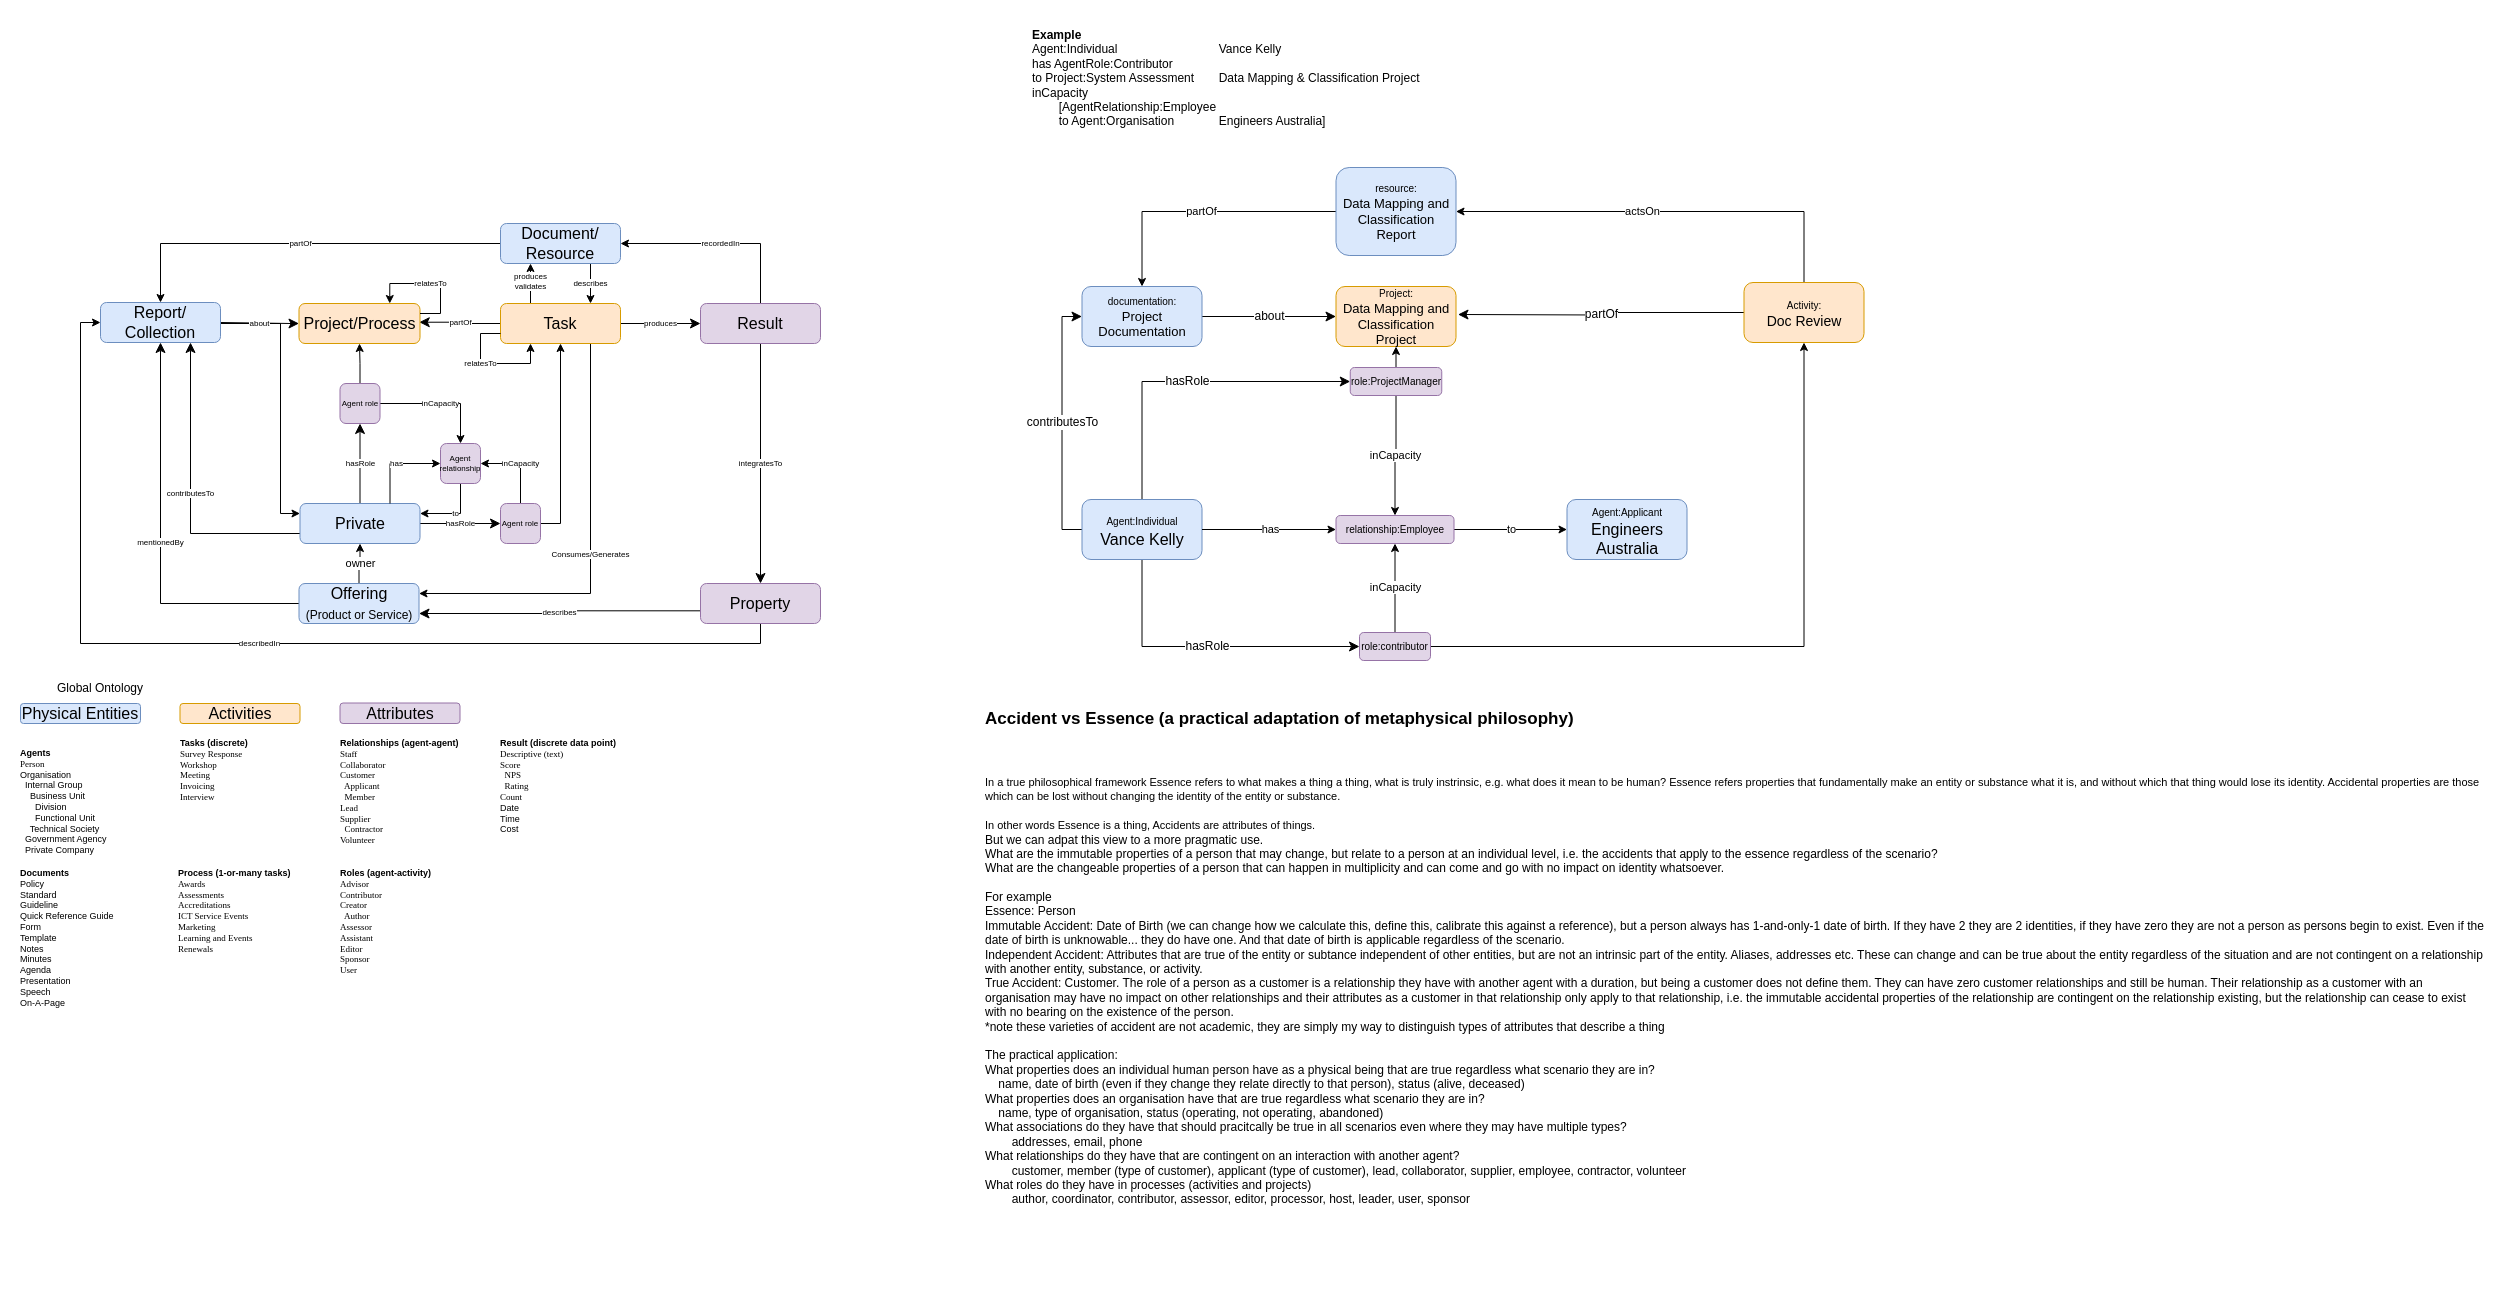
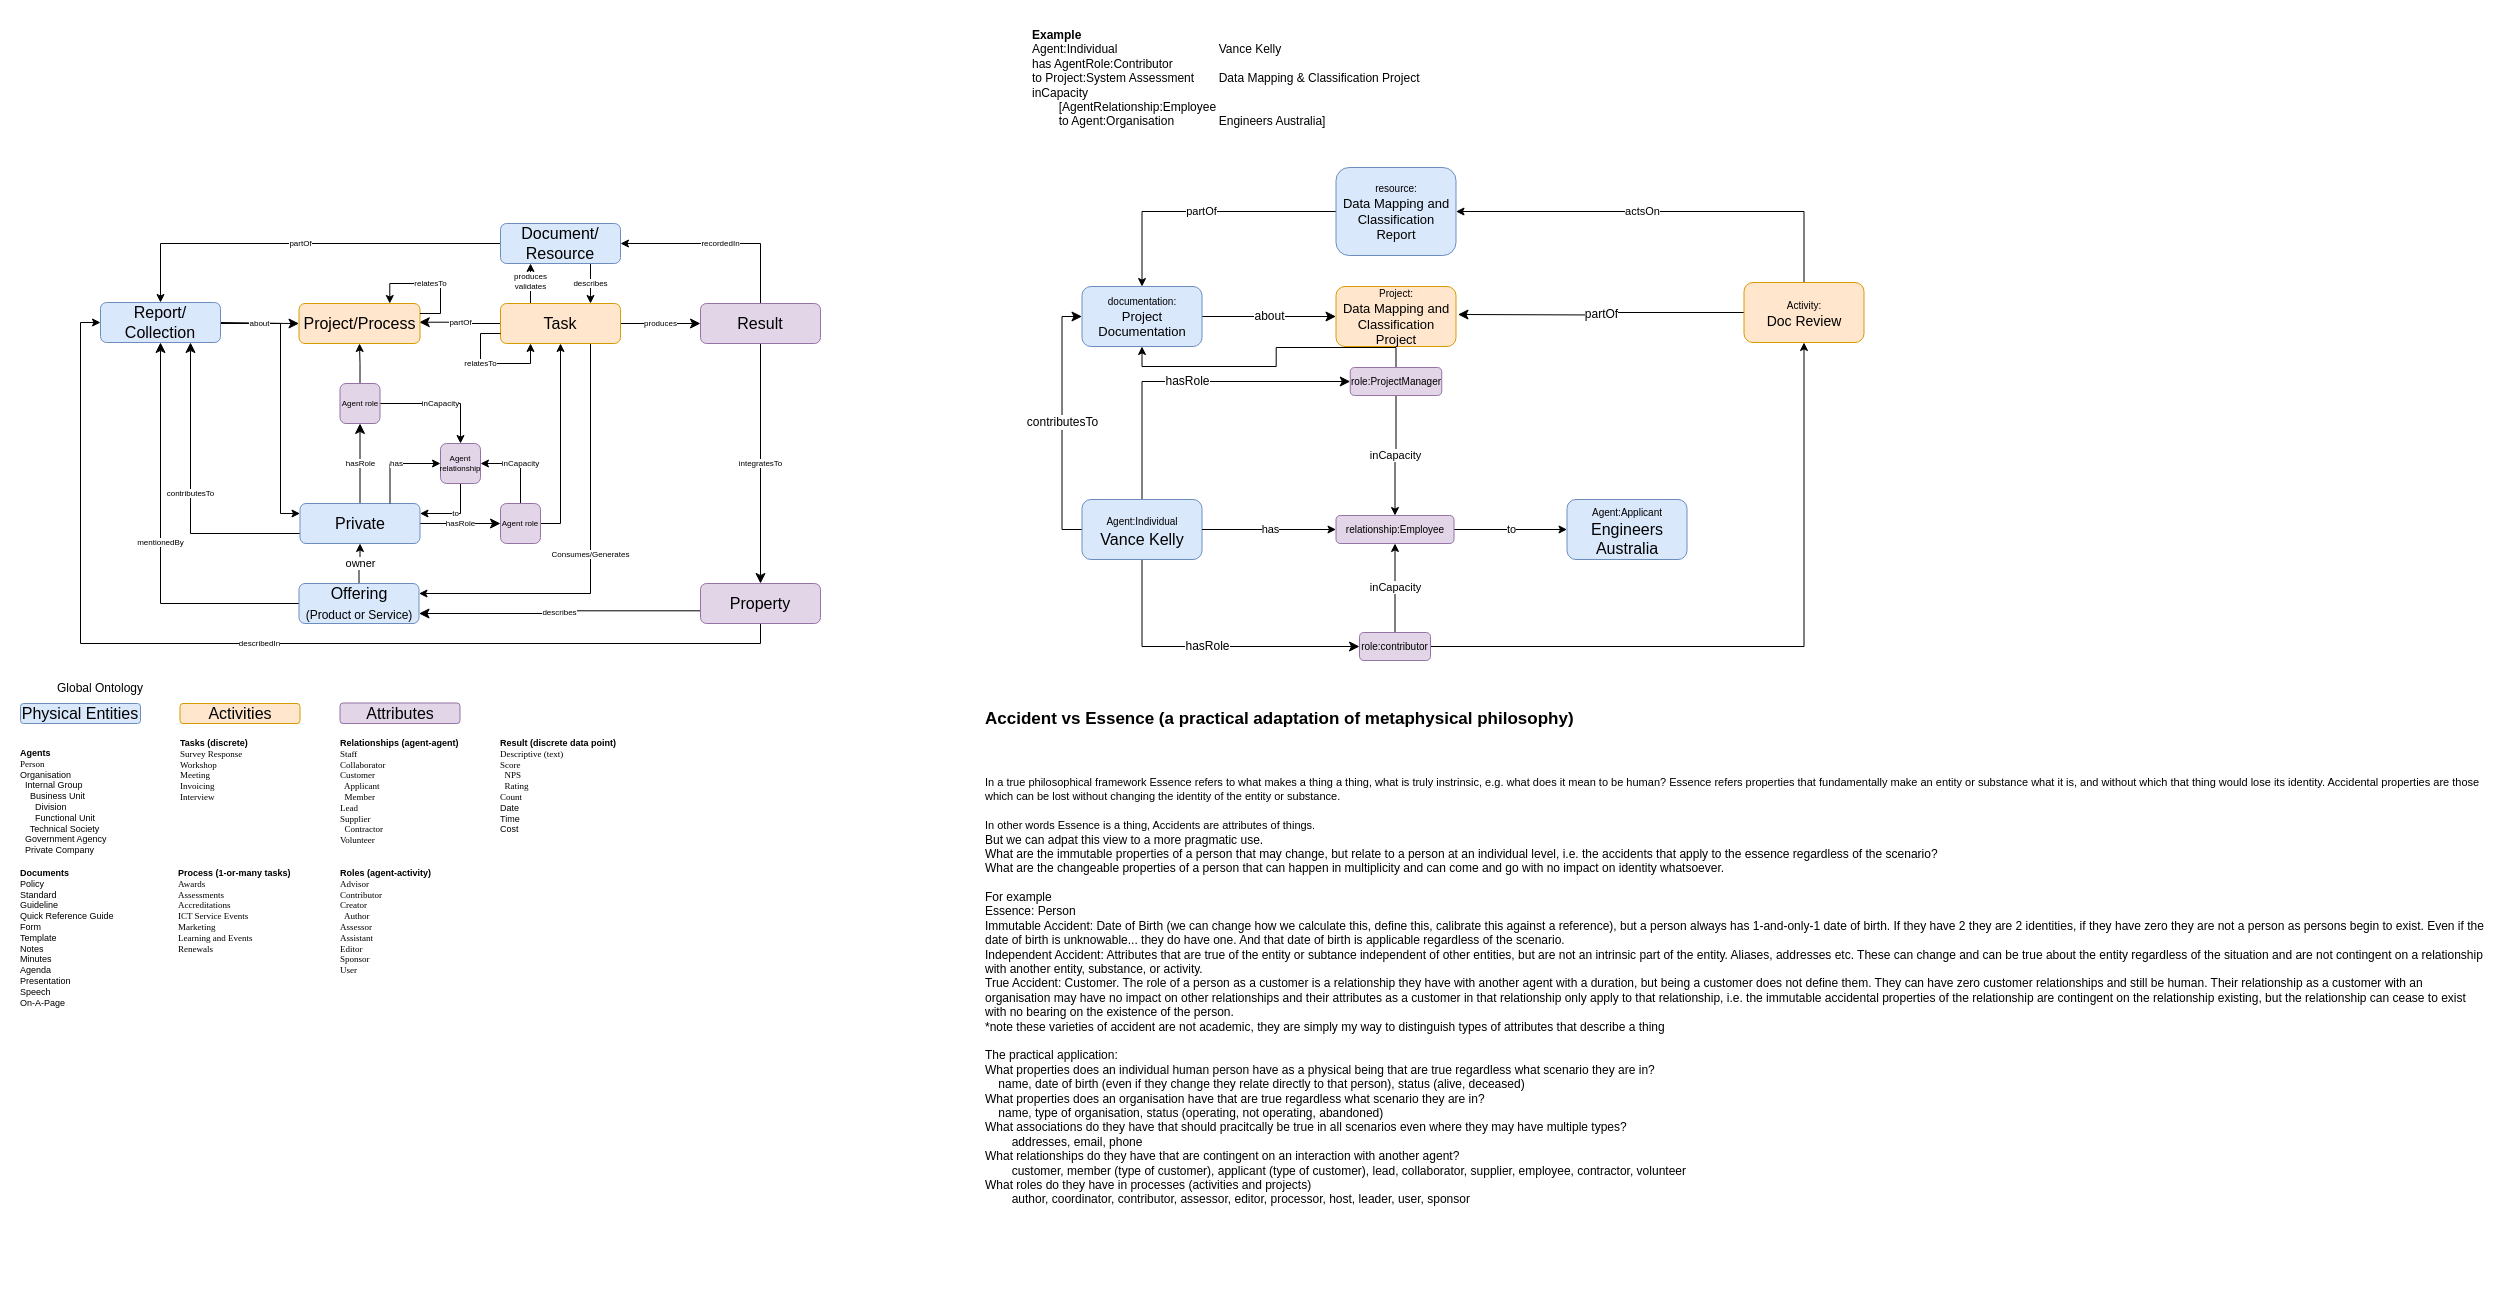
edge "role:ProjectManager" -> "Project:Data Mapping and Classification Project": now "role:ProjectManager" -> "documentation:Project Documentation"
